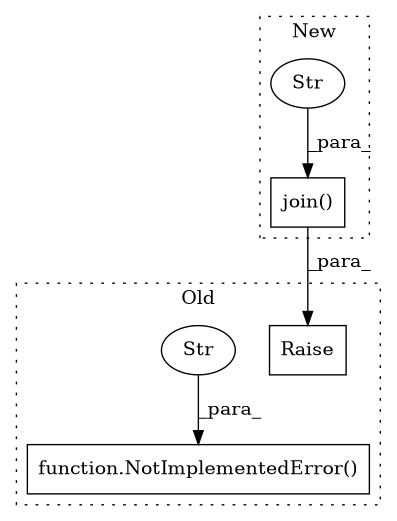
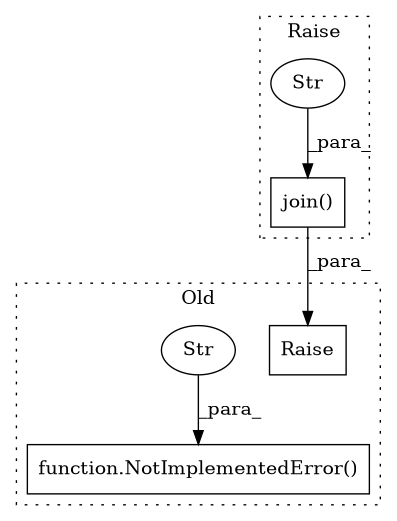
cluster "New": label "New" -> "Raise"
